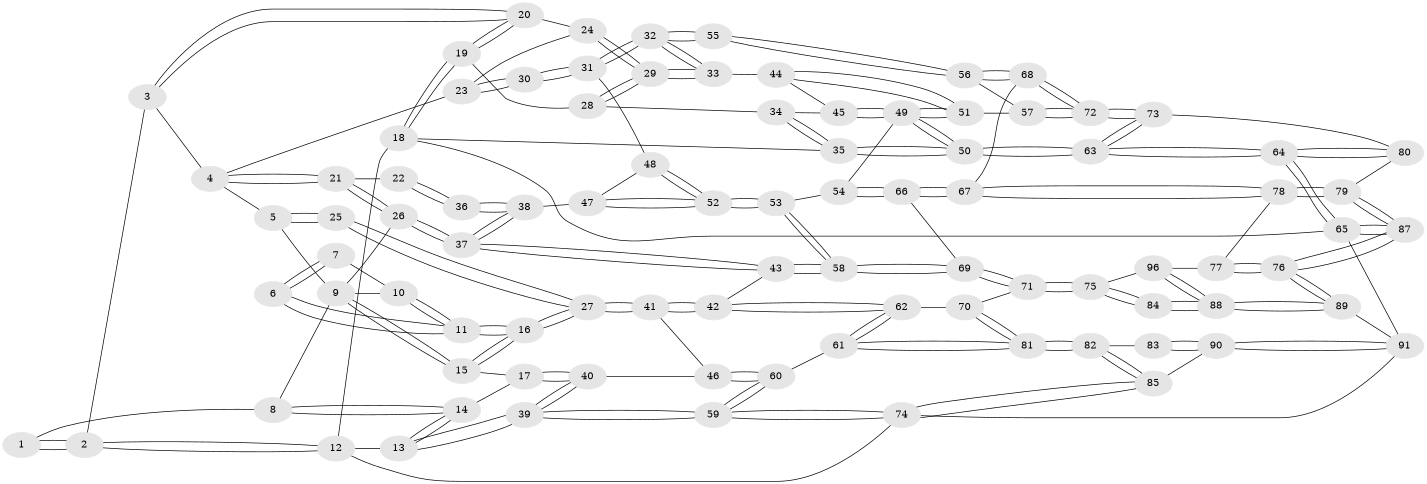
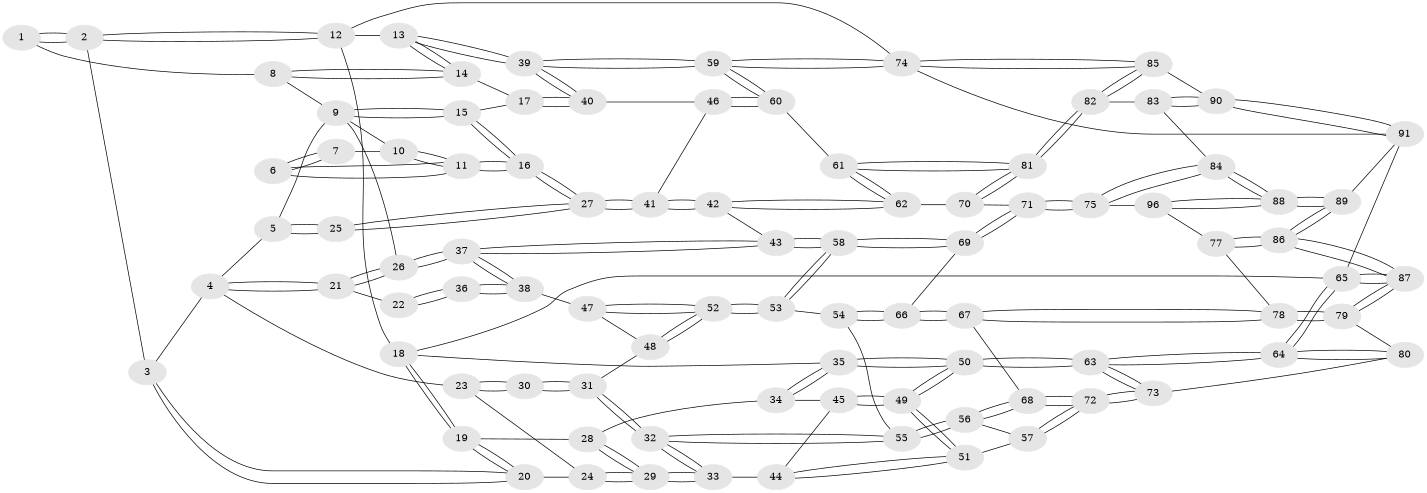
edge "83" -- "84": added
edge "49" -- "54": now "55" -- "54"
node "76": label "76" -> "86"
